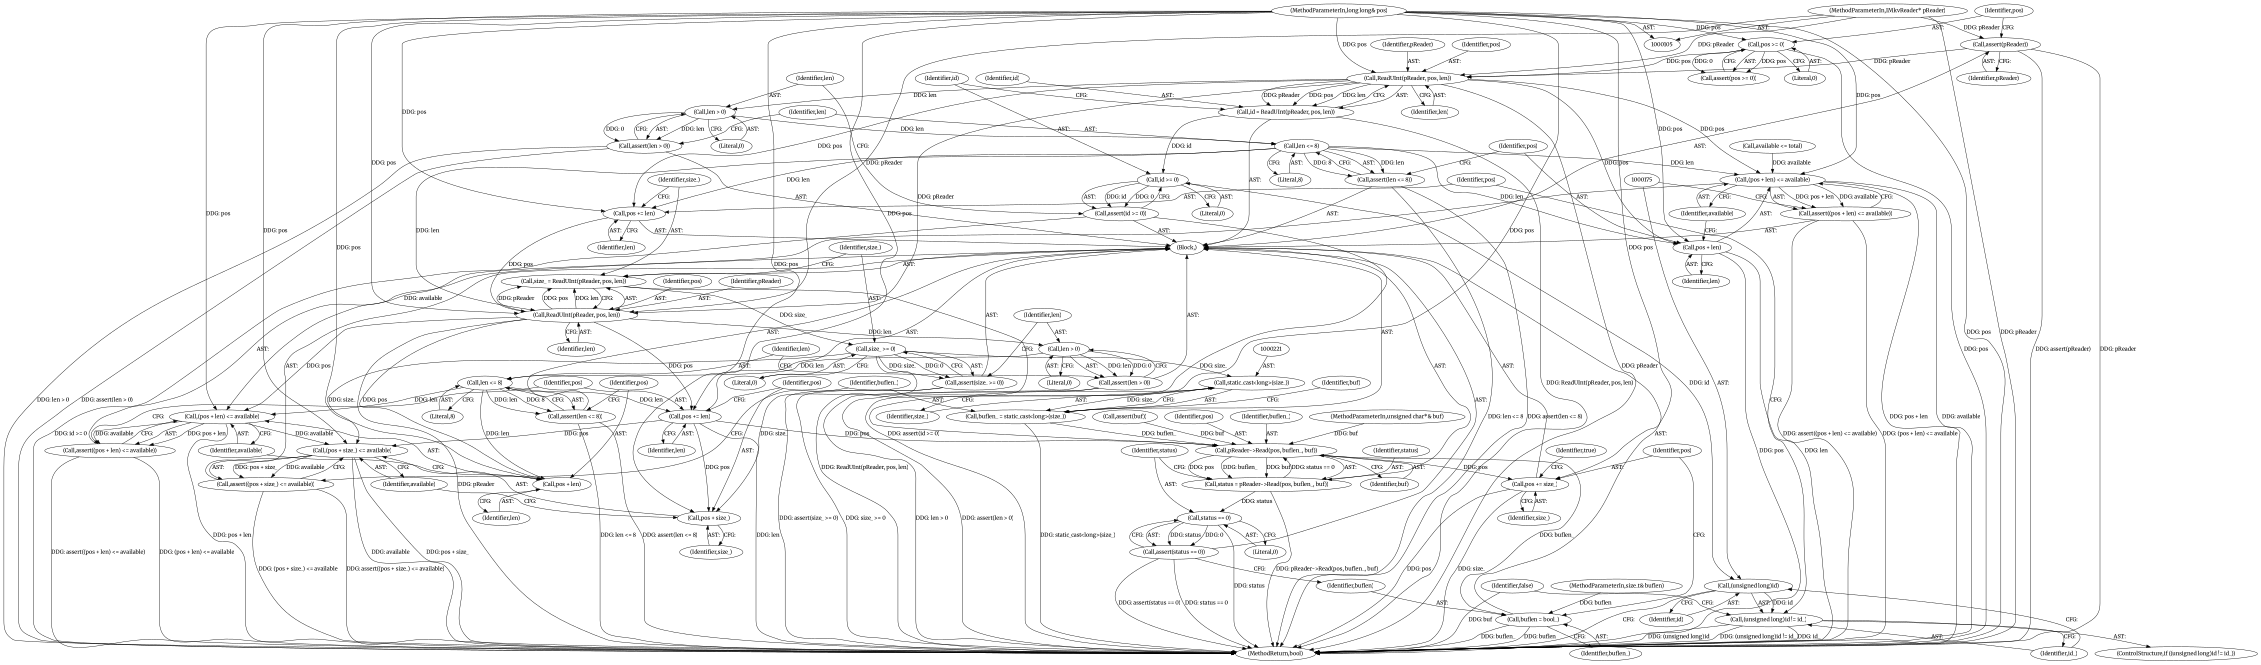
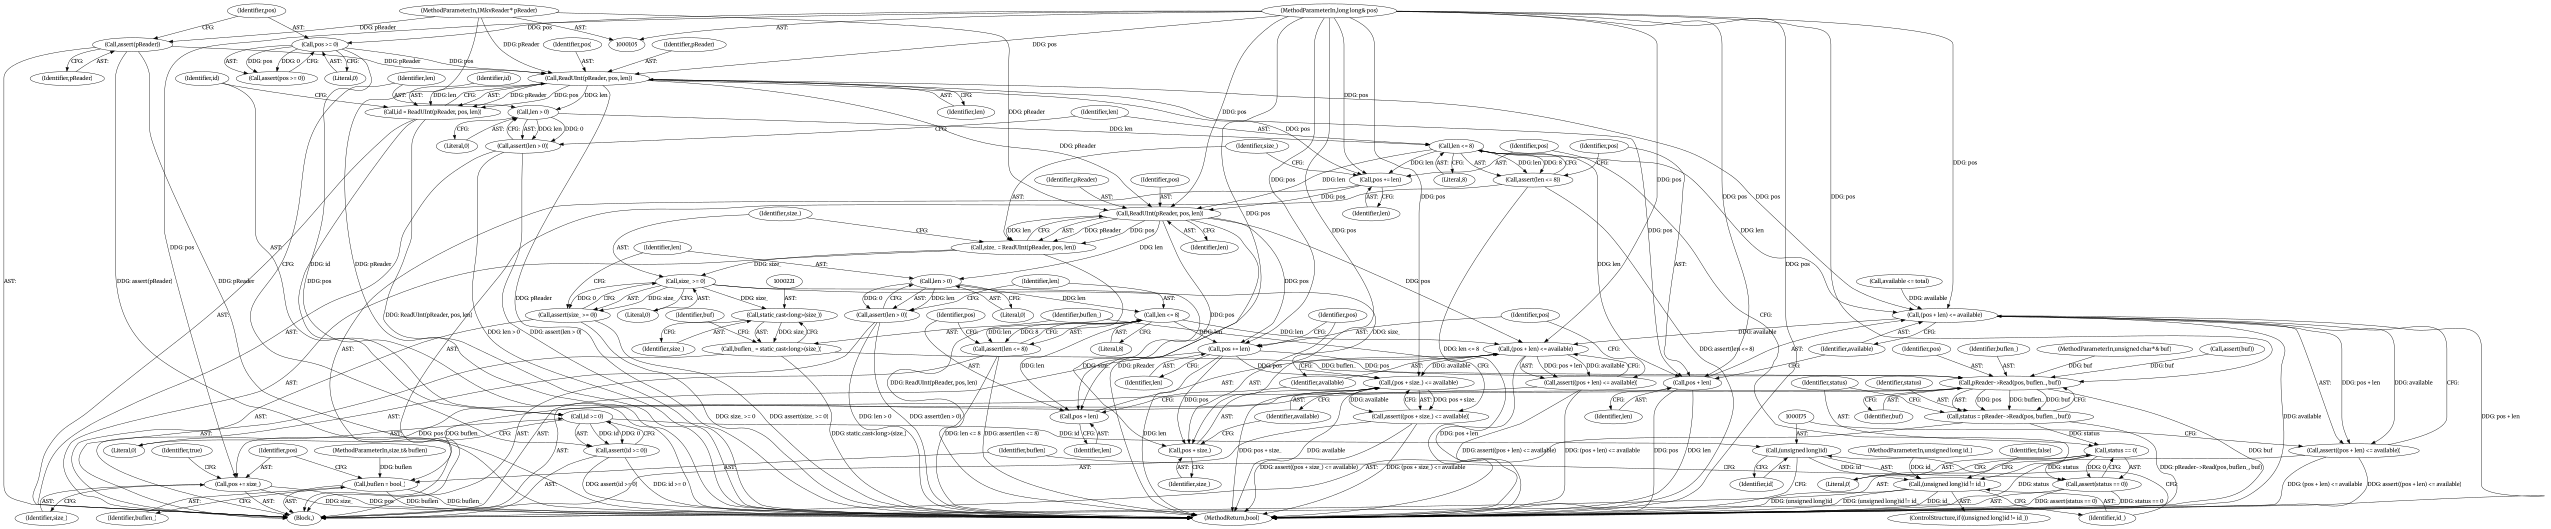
edge "(Block,)" -> "(Call,size_ = ReadUInt(pReader, pos, len))": reversed
node "(MethodParameterIn,unsigned long id_)": added
edge "(Call,status = pReader->Read(pos, buflen_, buf))" -> "(Call,pReader->Read(pos, buflen_, buf))": label "DDG: status == 0" -> "CFG: "
edge "(Call,assert(status == 0))" -> "(Identifier,buflen)": reversed
edge "(Identifier,false)" -> "(MethodReturn,bool)": now "(Call,pReader->Read(pos, buflen_, buf))" -> "(MethodReturn,bool)"
